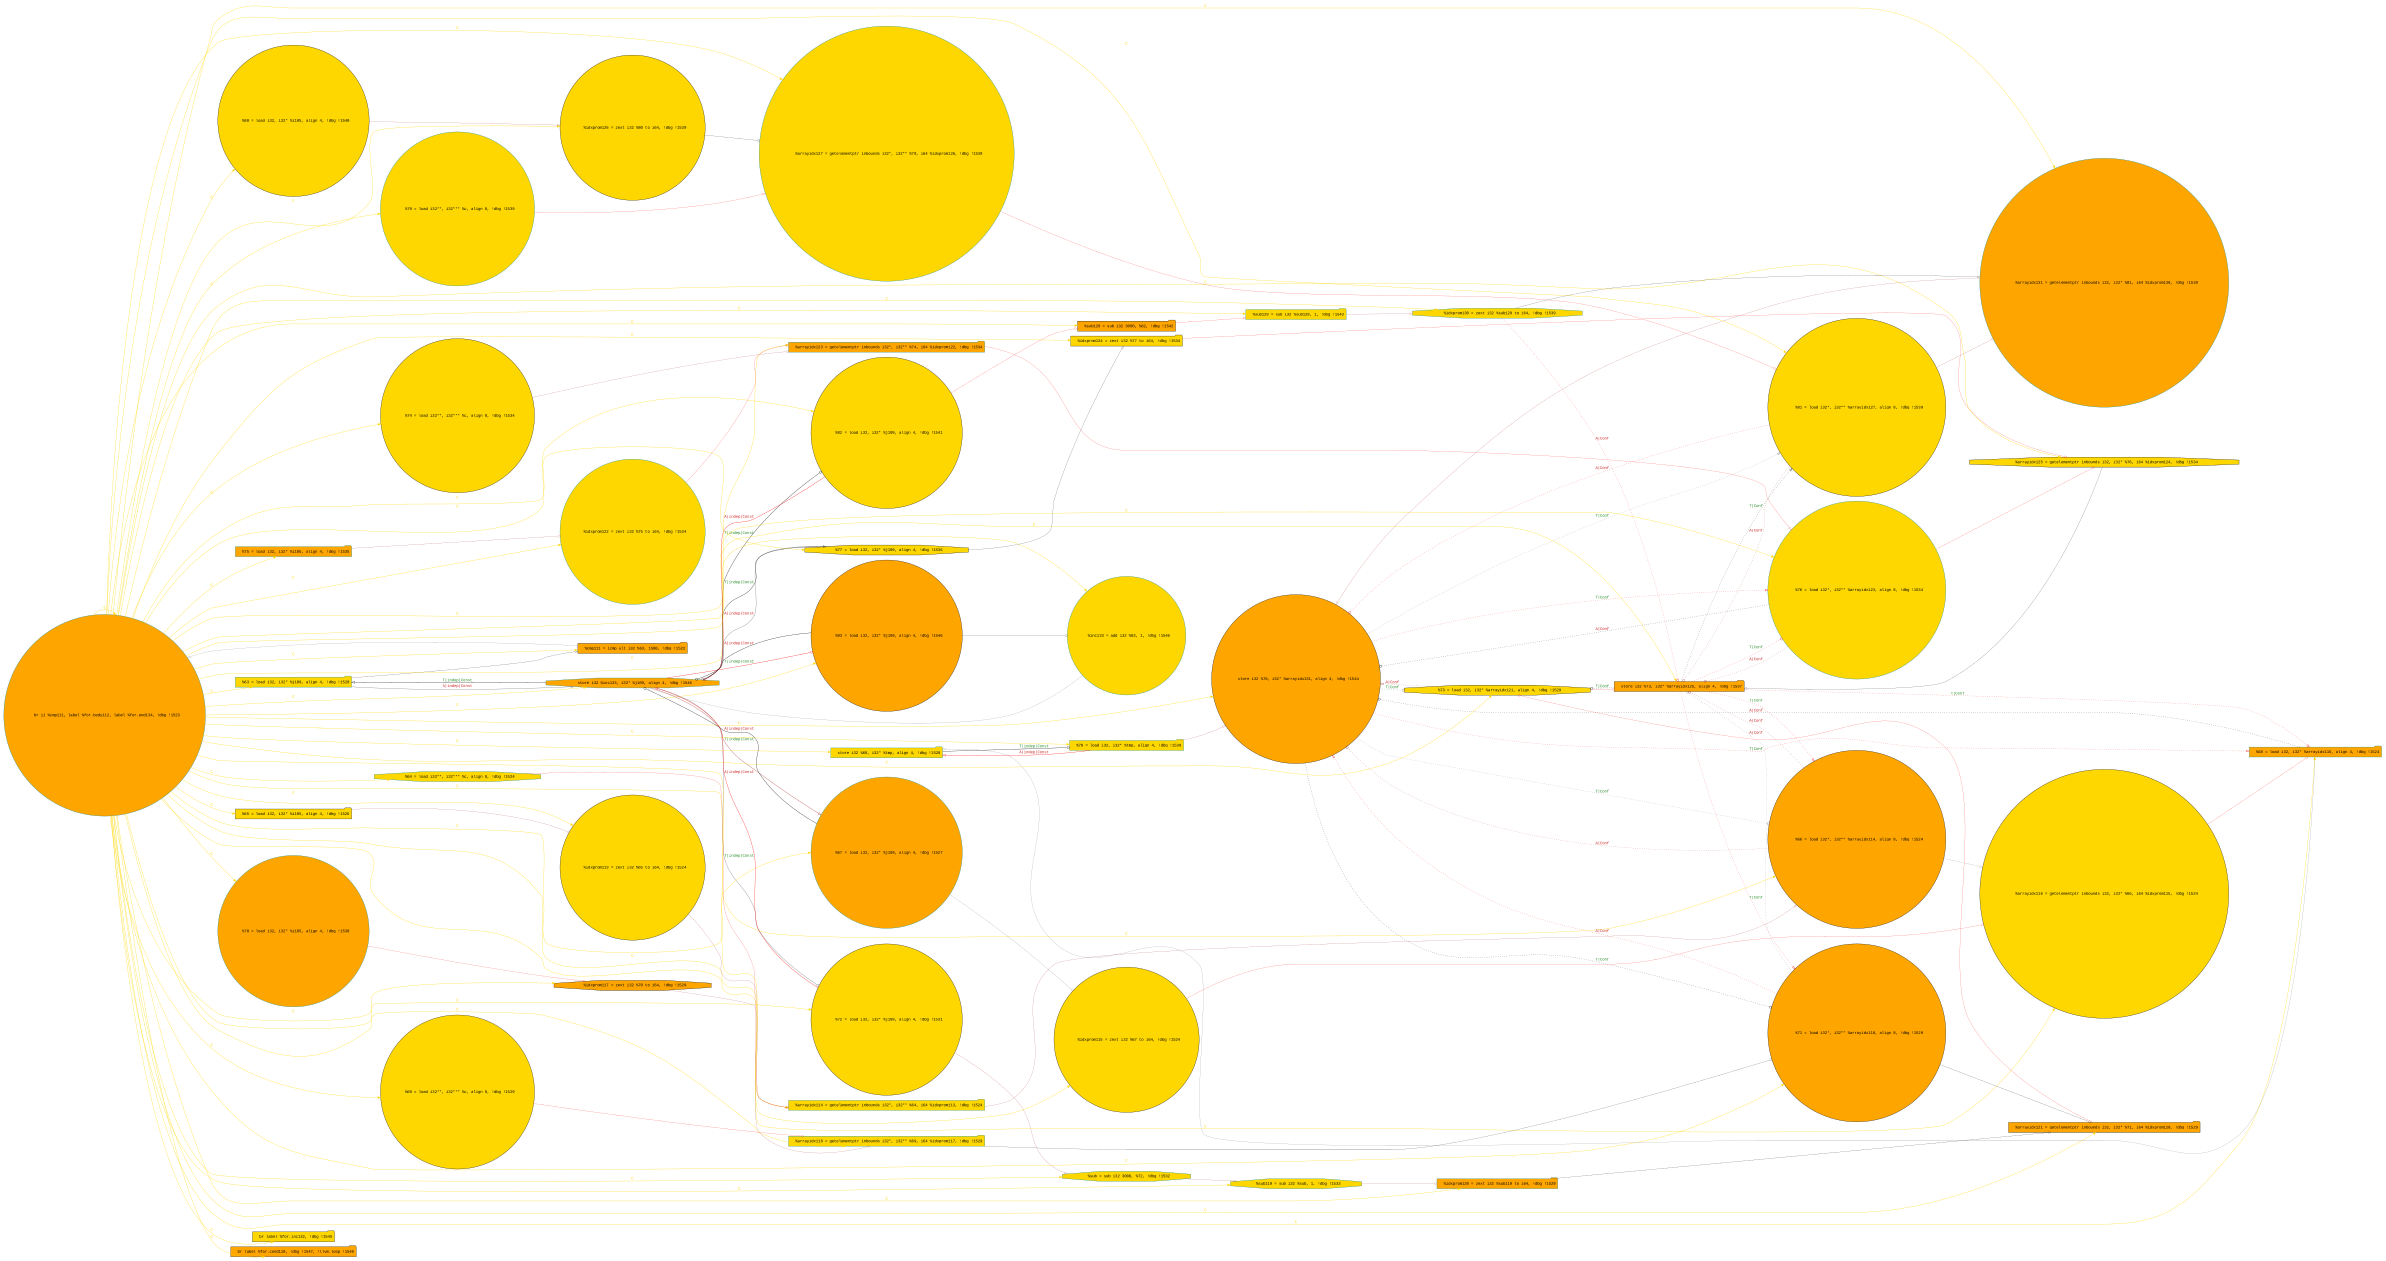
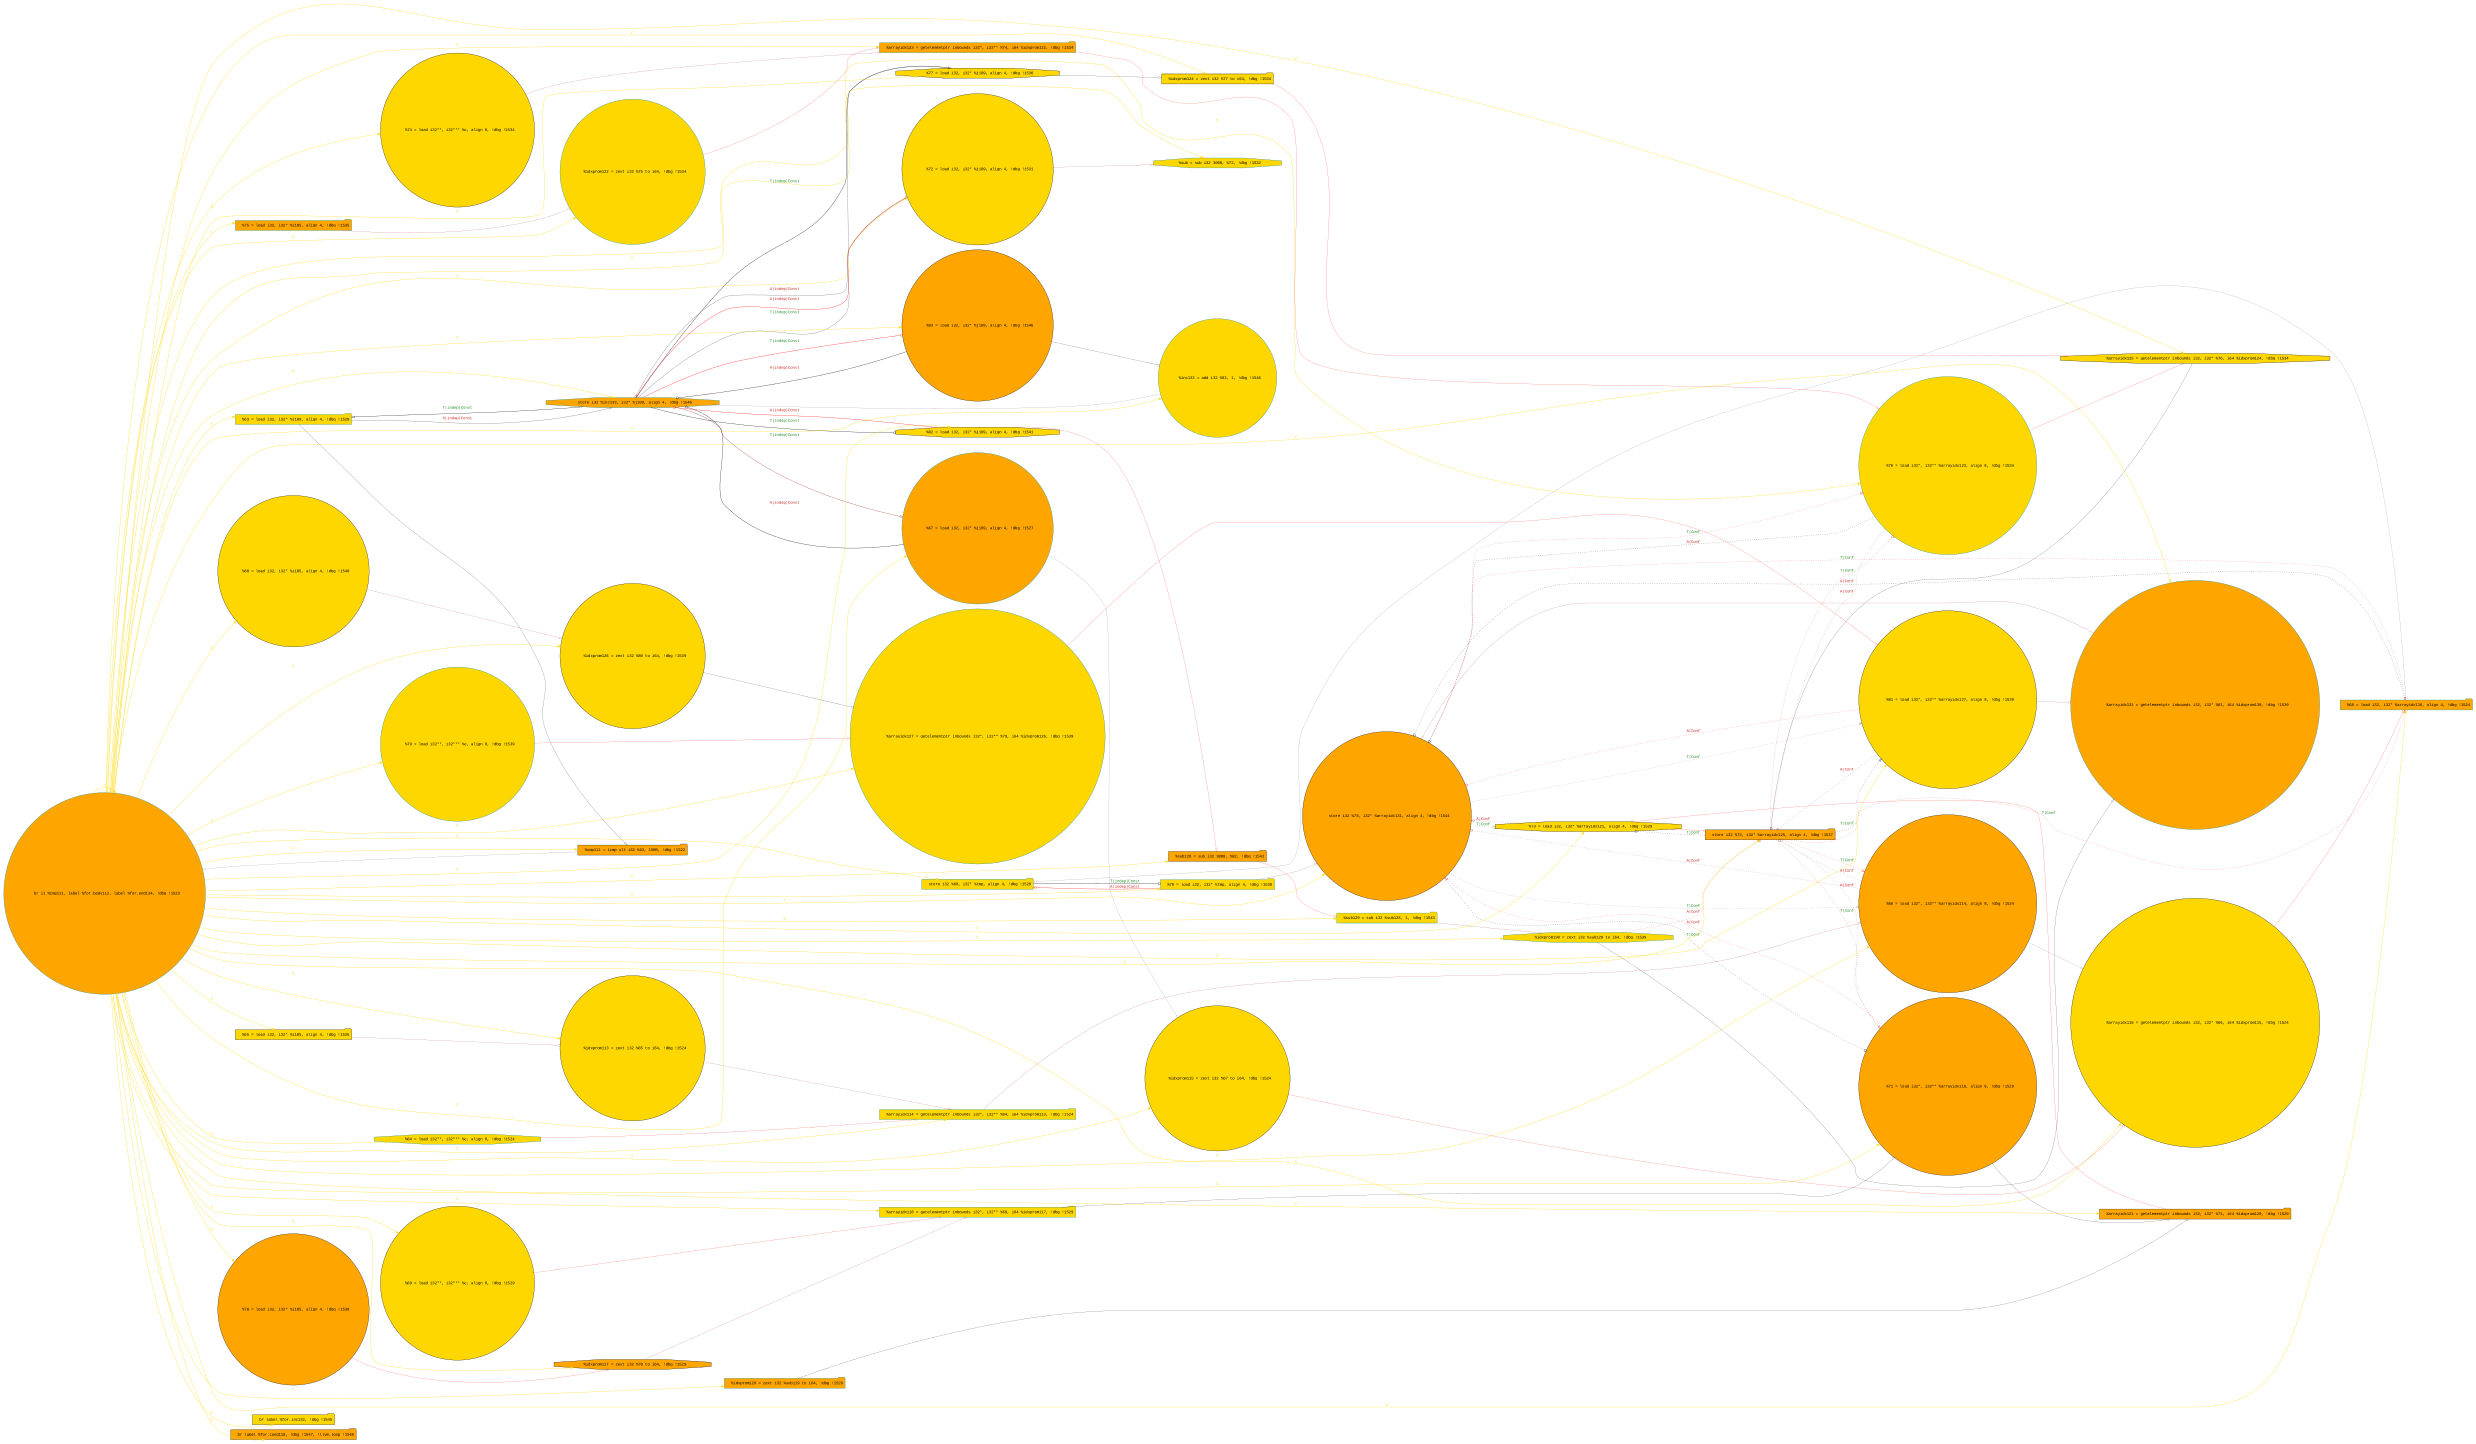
node "%82 = load i32, i32* %j109, align 4, !dbg !1541": shape circle -> octagon
node "%70 = load i32, i32* %i105, align 4, !dbg !1530": color teal -> black
node "%sub119 = sub i32 %sub, 1, !dbg !1533": removed
